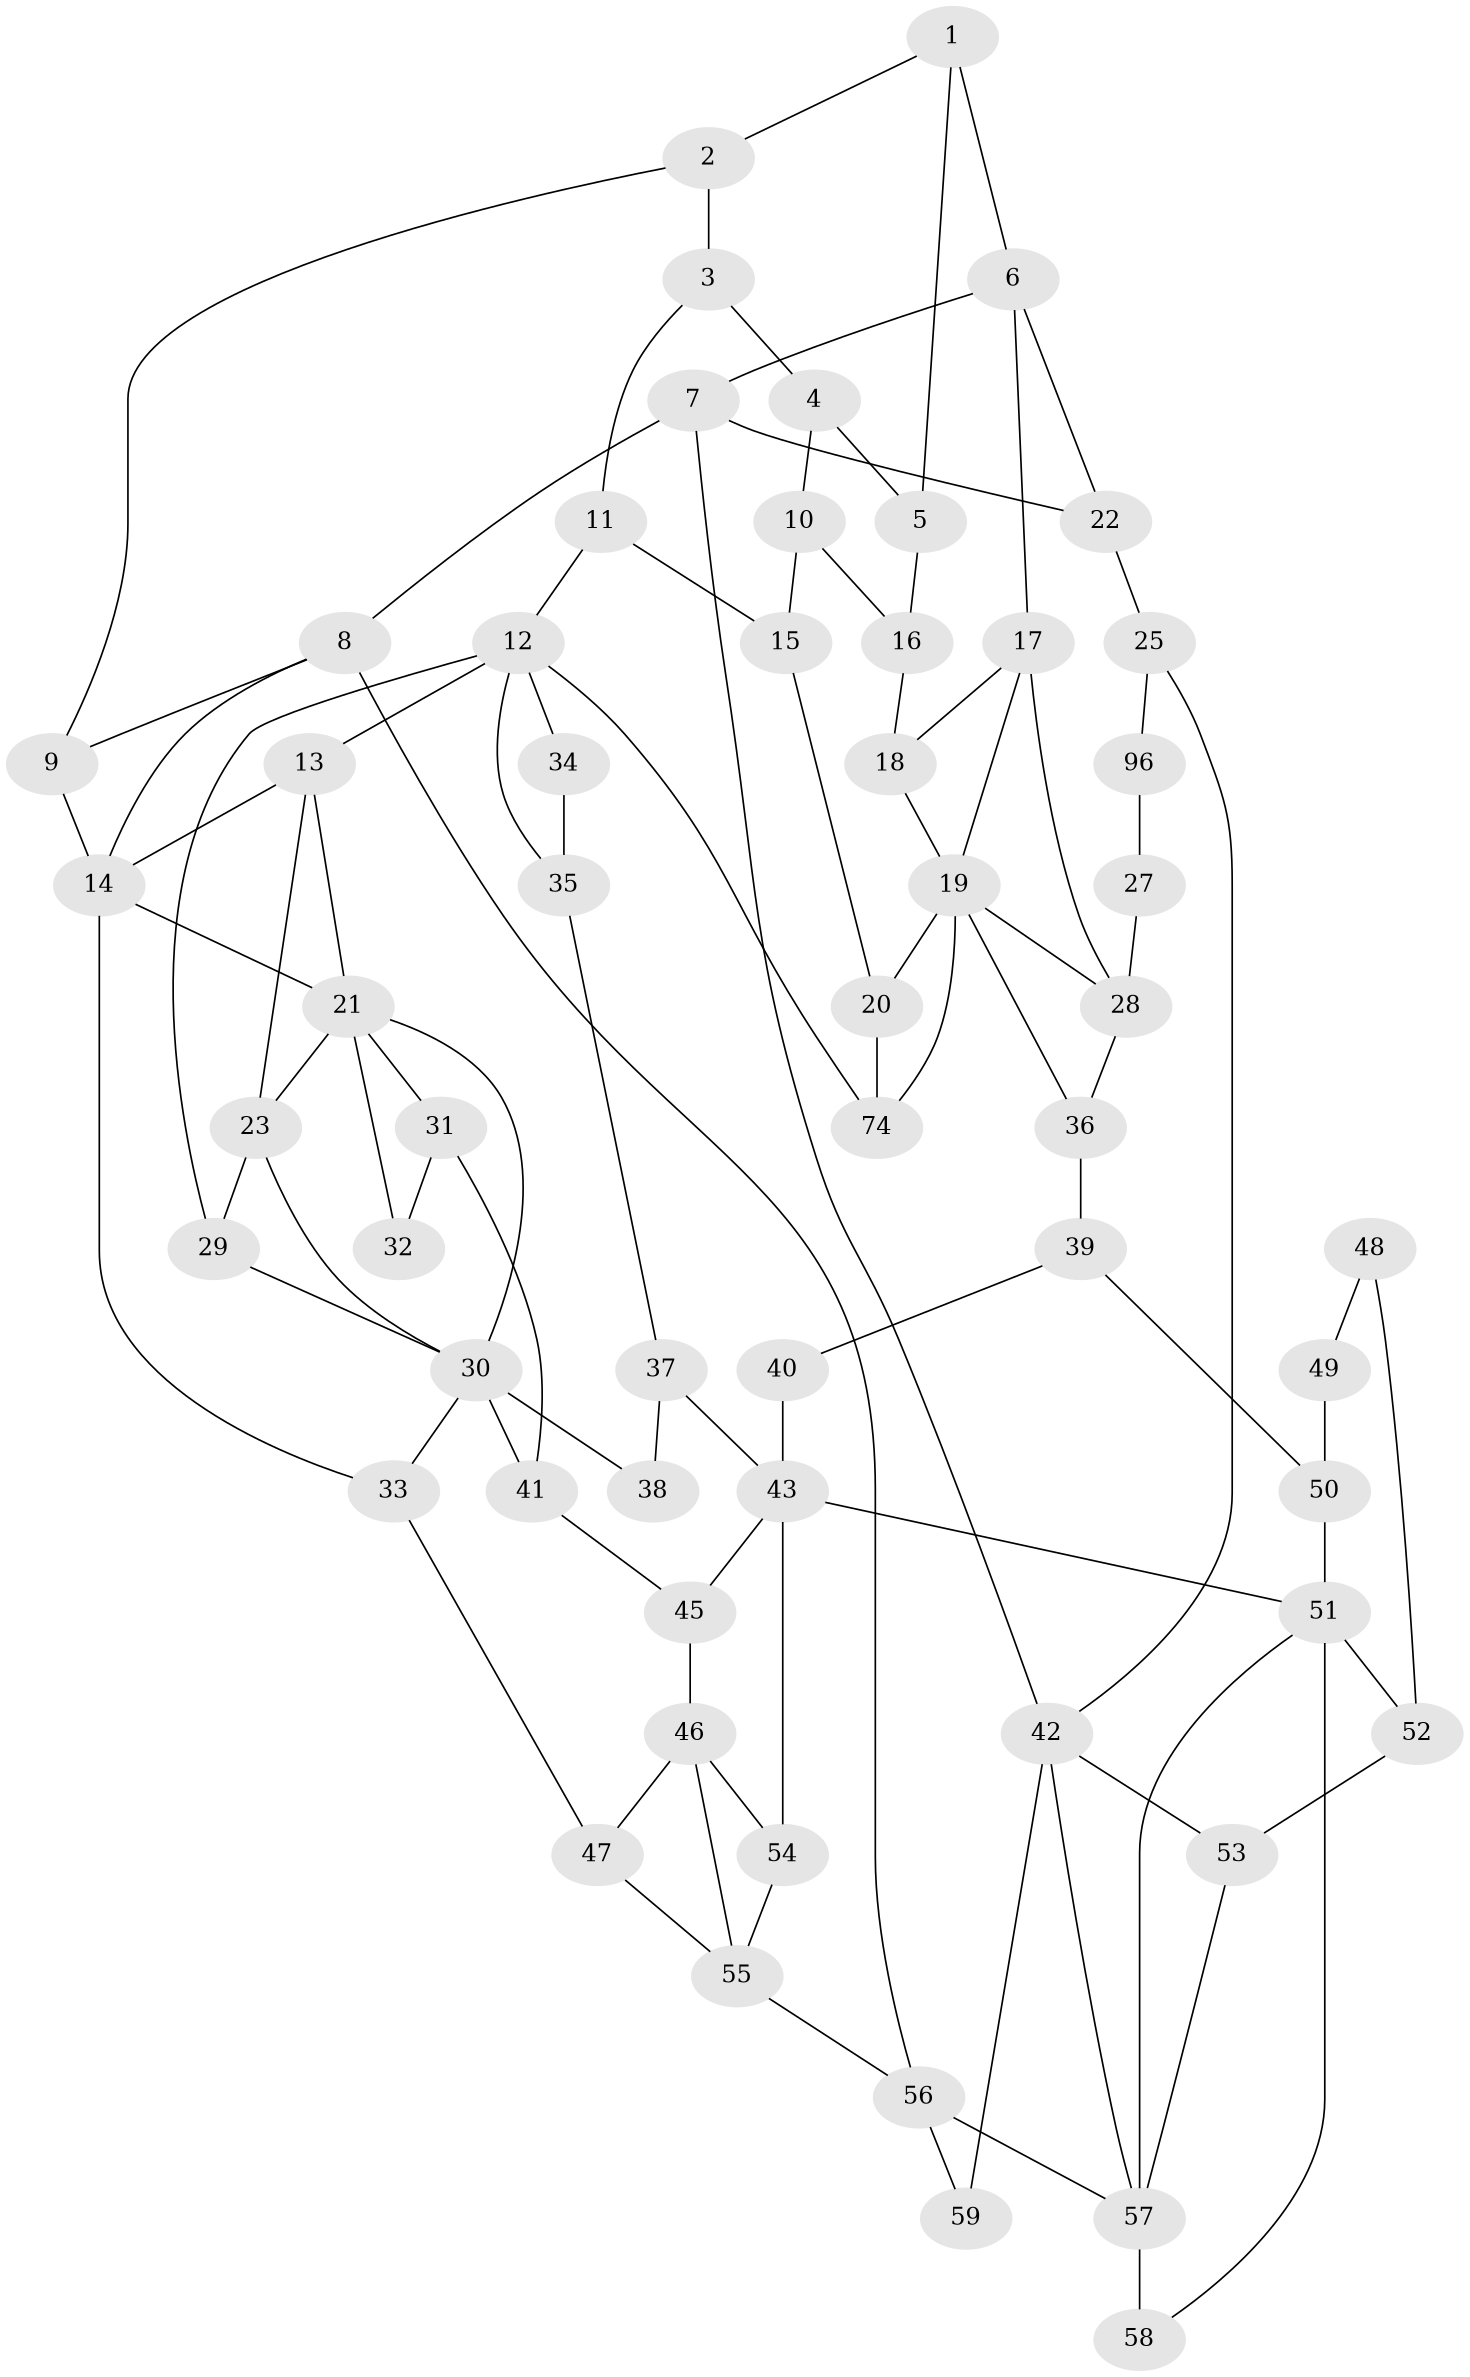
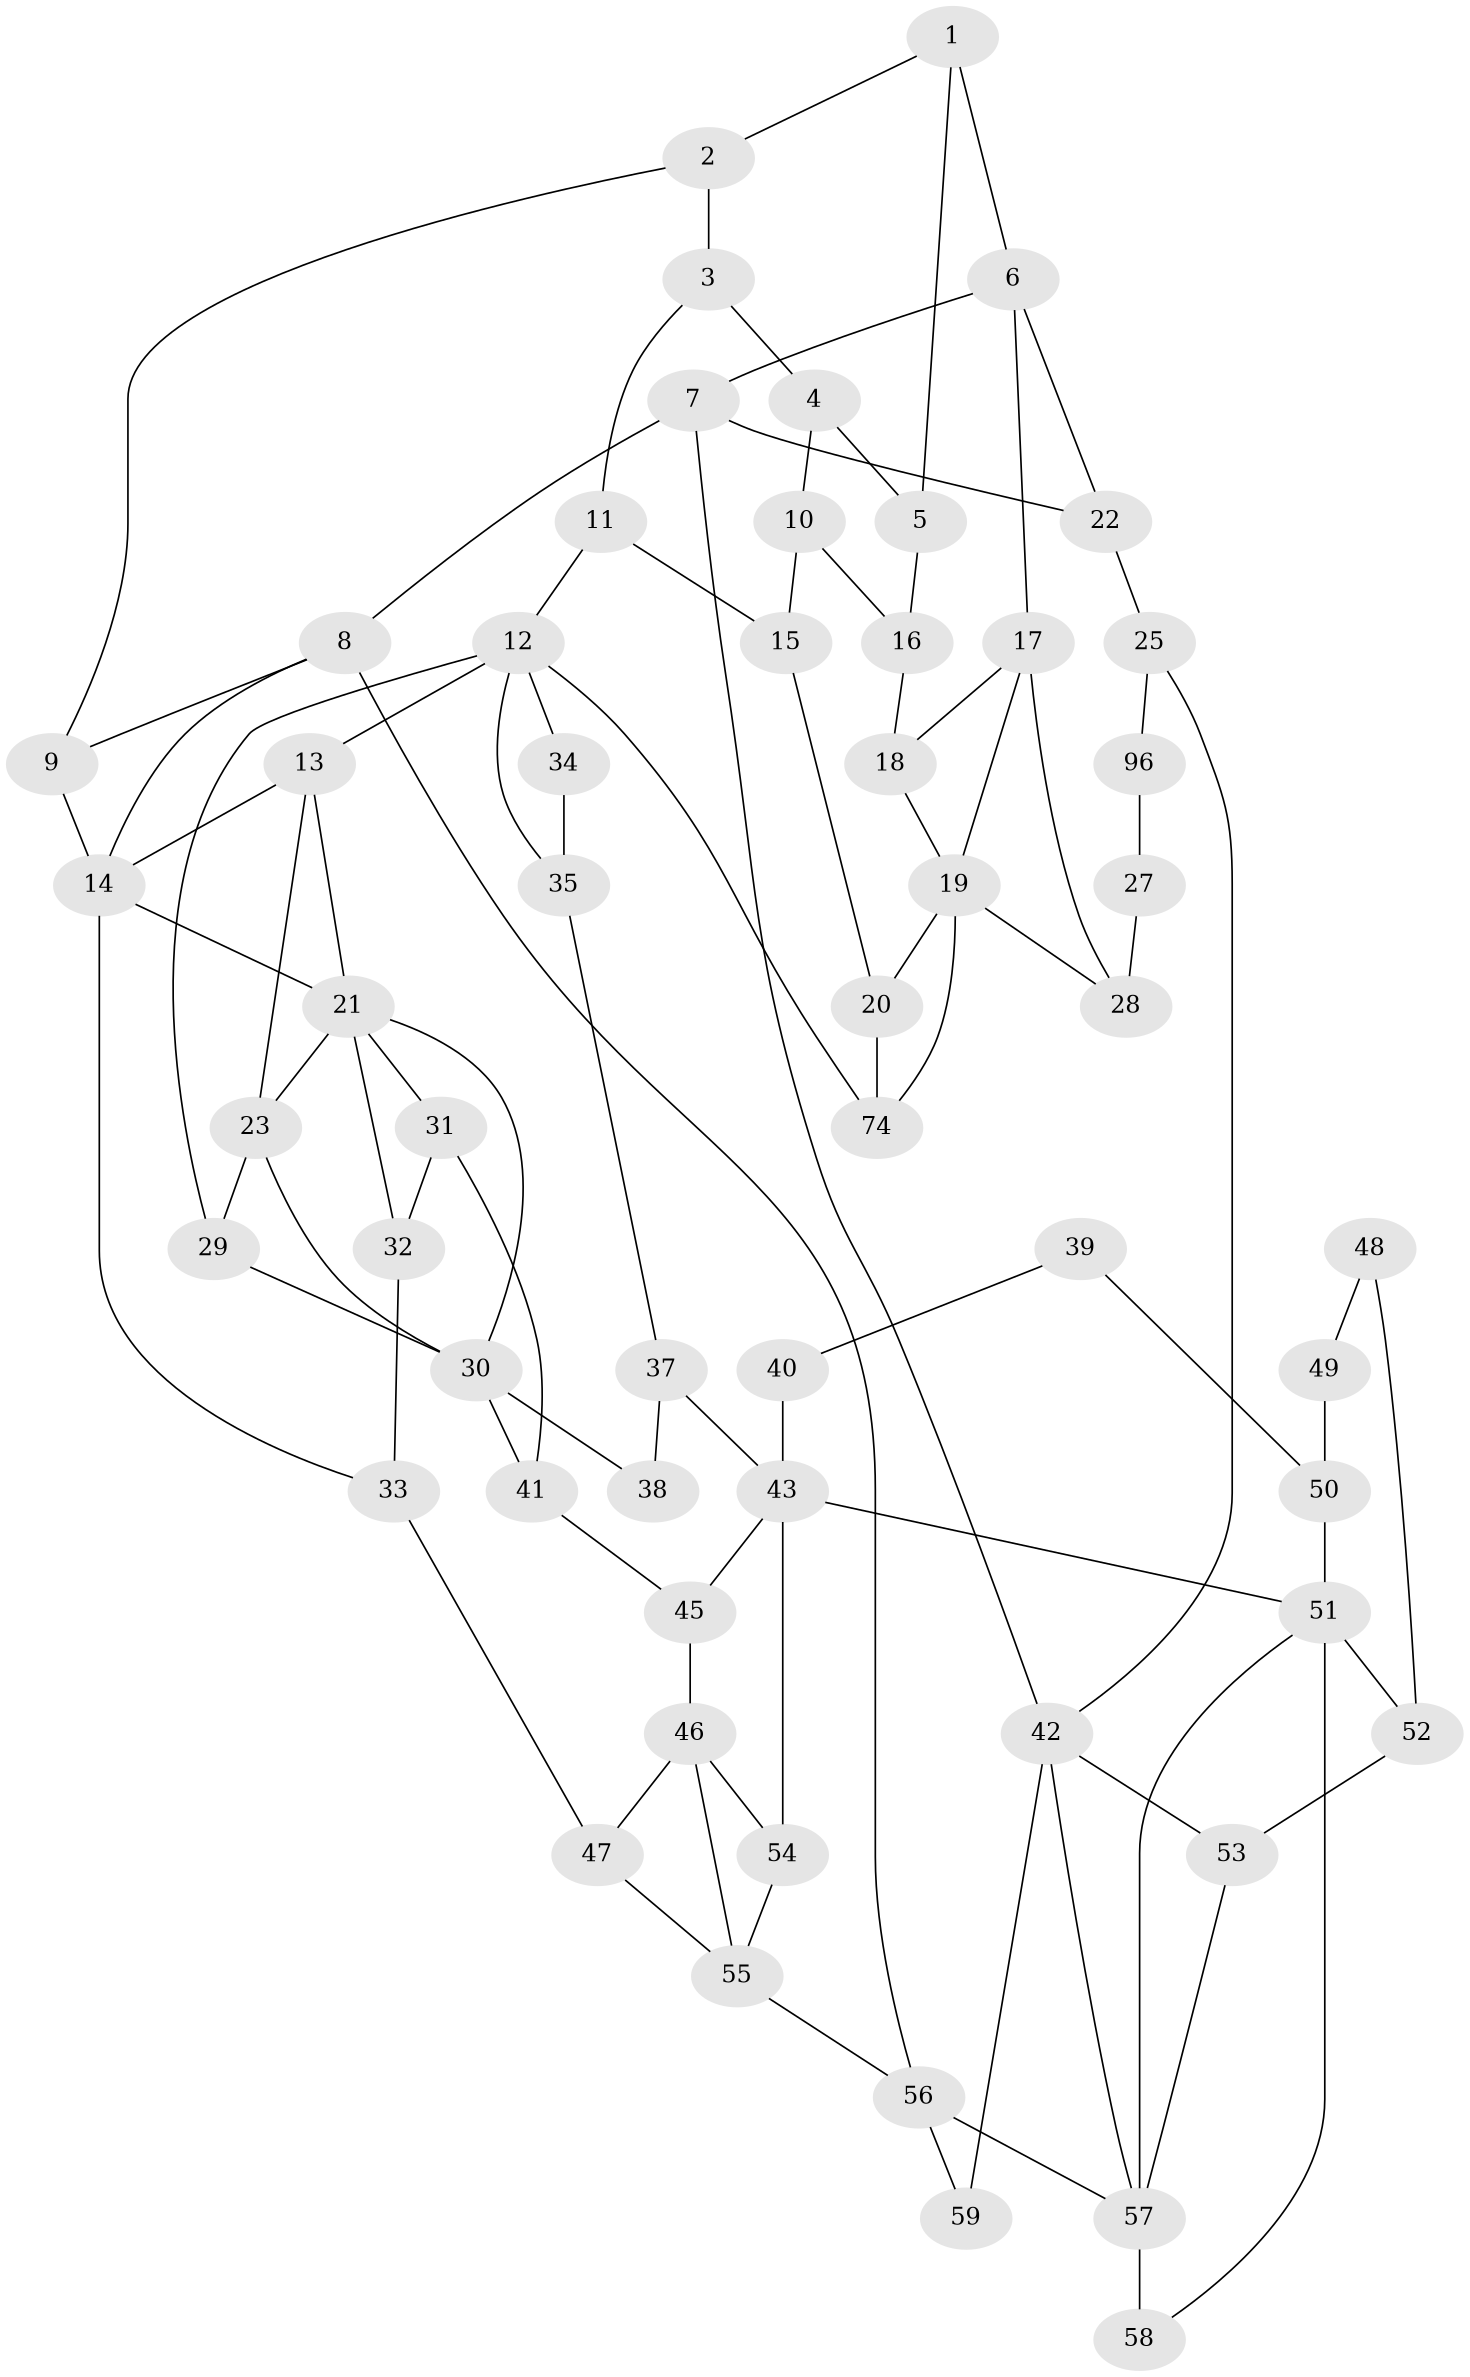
node "36": removed
edge "30" -- "33": now "32" -- "33"
